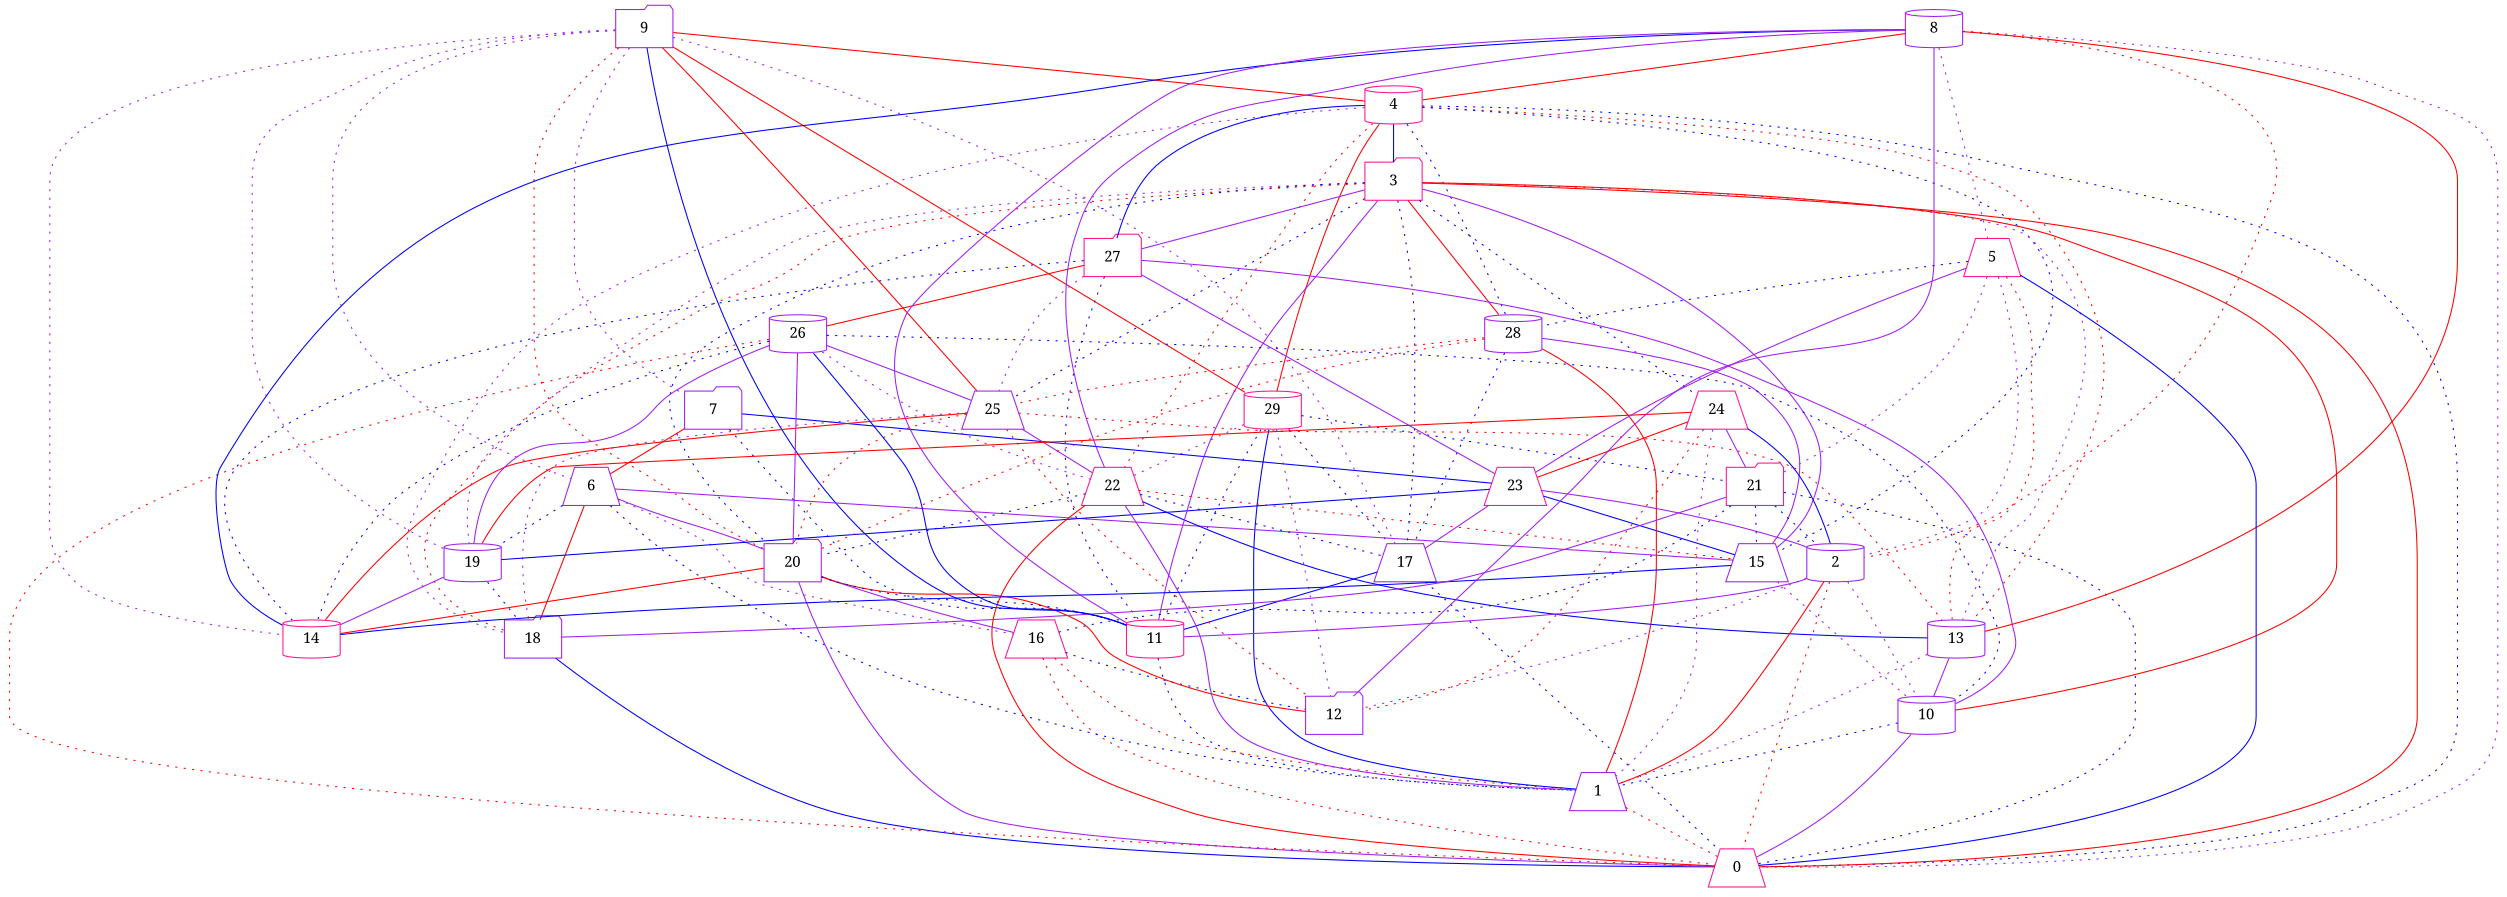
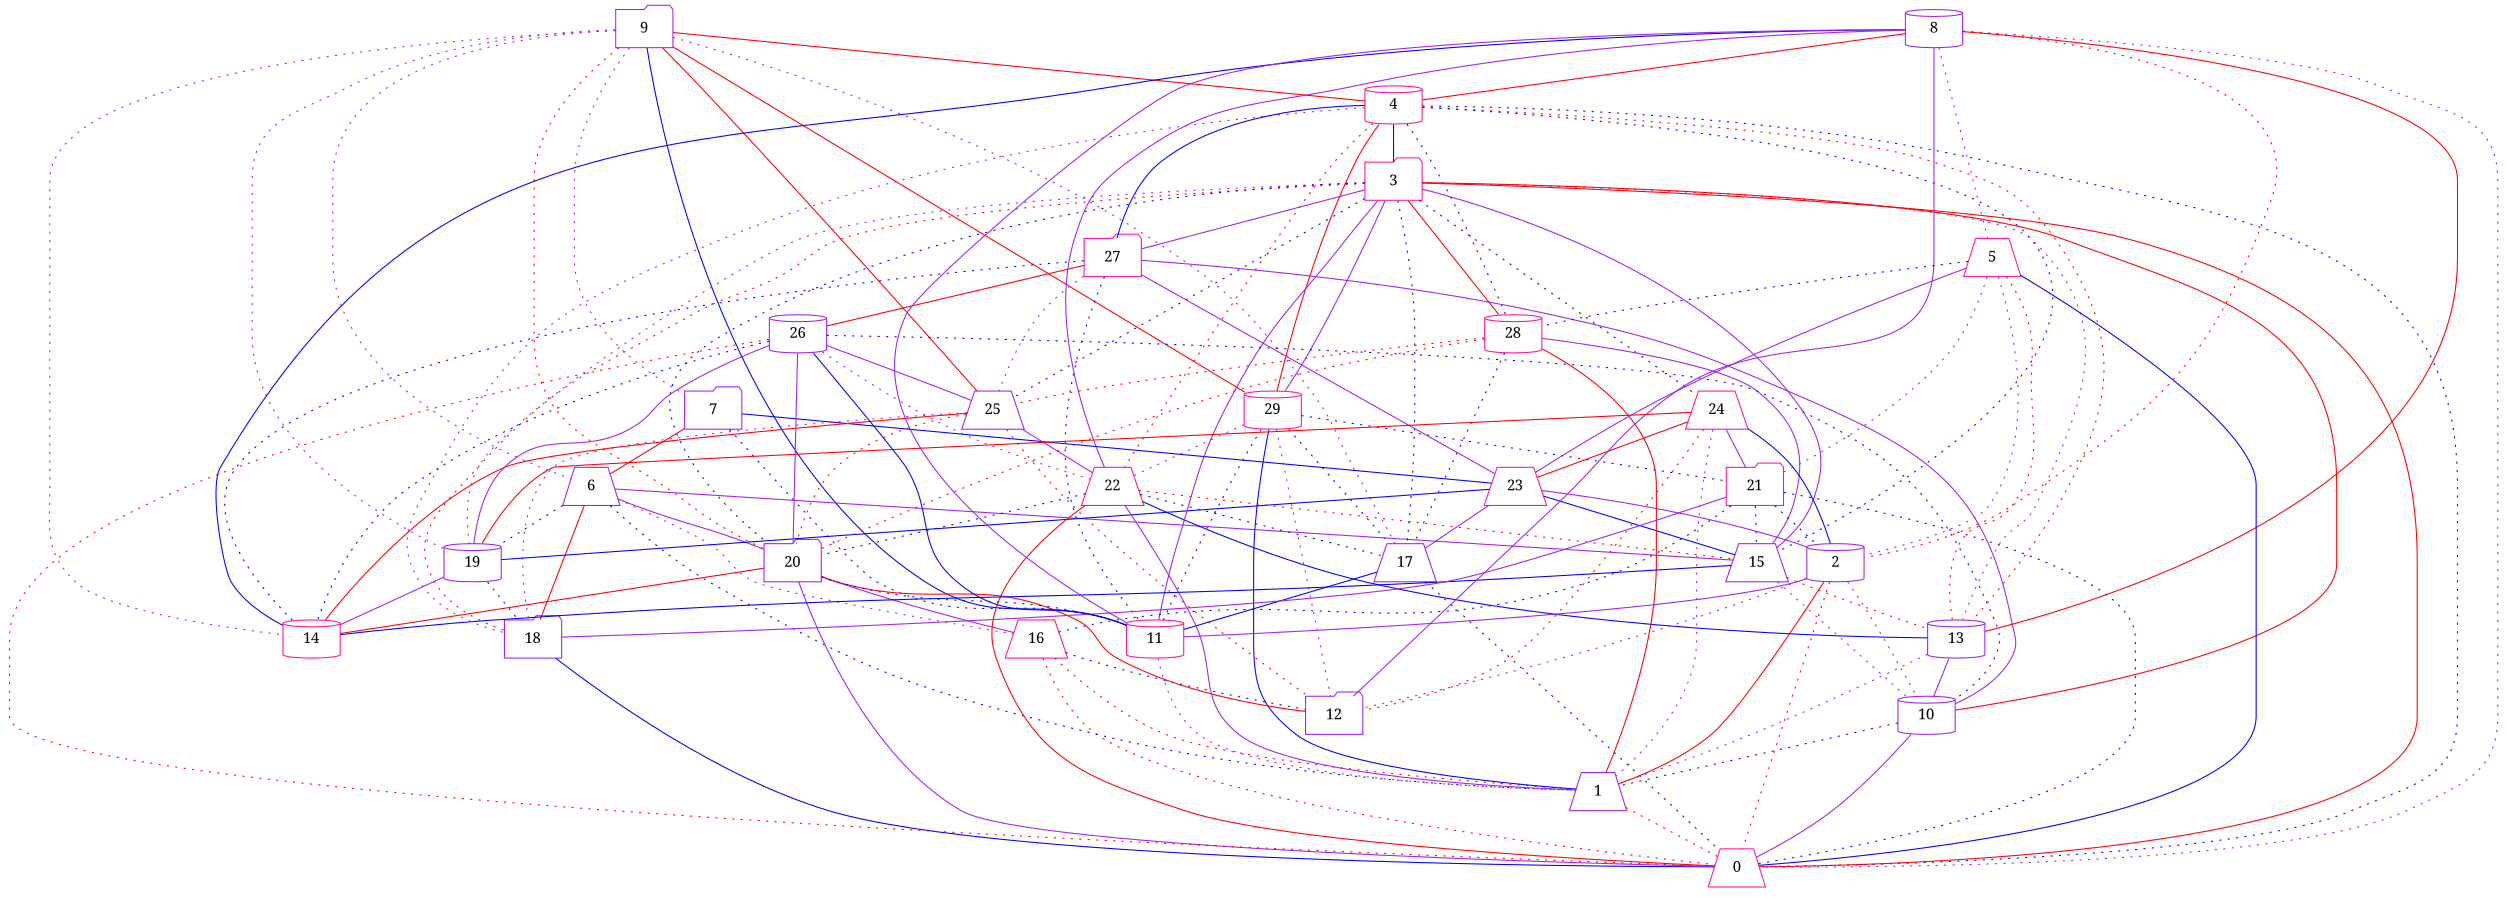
edge "3" -- "29": added
node "28": color purple -> deeppink
edge "25" -- "13": now "15" -- "13"
edge "11" -- "1": color blue -> purple
